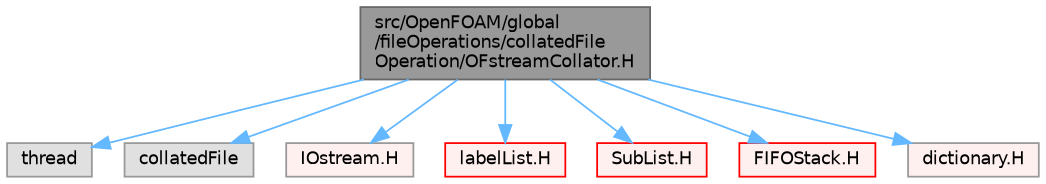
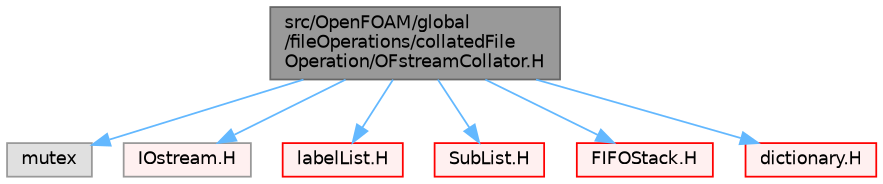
node "thread": removed
node "collatedFile": label "collatedFile" -> "mutex"
node "dictionary.H": color grey60 -> red
